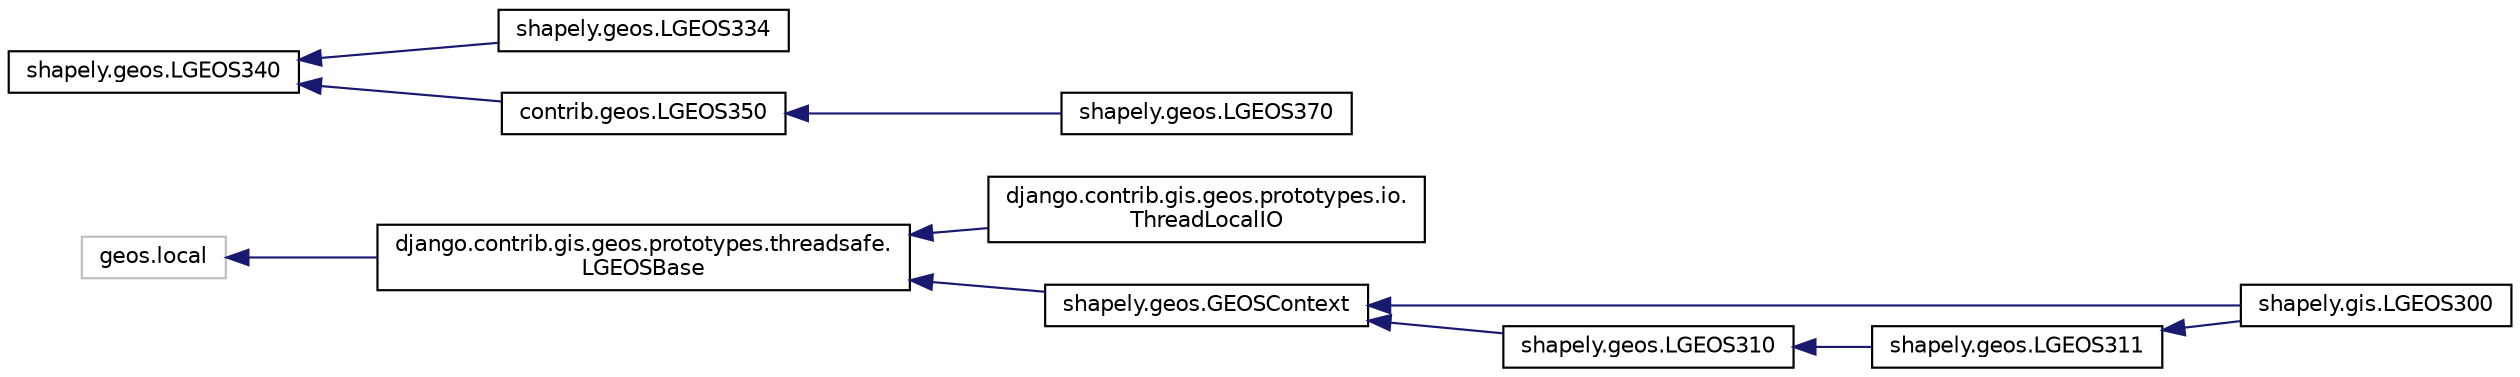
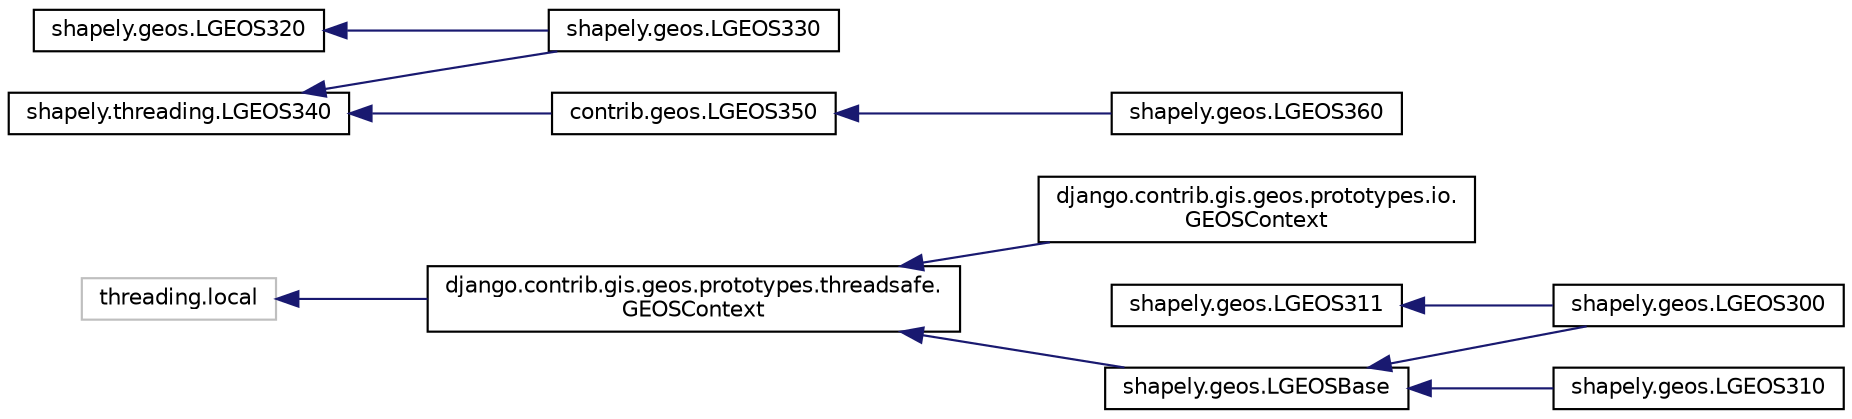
node "shapely.geos.LGEOS320": added
node "shapely.geos.LGEOS334": label "shapely.geos.LGEOS334" -> "shapely.geos.LGEOS330"
node "shapely.geos.LGEOS340": label "shapely.geos.LGEOS340" -> "shapely.threading.LGEOS340"
node "shapely.geos.LGEOS370": label "shapely.geos.LGEOS370" -> "shapely.geos.LGEOS360"
node "django.contrib.gis.geos.prototypes.io. ThreadLocalIO": label "django.contrib.gis.geos.prototypes.io. ThreadLocalIO" -> "django.contrib.gis.geos.prototypes.io. GEOSContext"
node "geos.local": label "geos.local" -> "threading.local"
node "django.contrib.gis.geos.prototypes.threadsafe. LGEOSBase": label "django.contrib.gis.geos.prototypes.threadsafe. LGEOSBase" -> "django.contrib.gis.geos.prototypes.threadsafe. GEOSContext"
node "shapely.geos.GEOSContext": label "shapely.geos.GEOSContext" -> "shapely.geos.LGEOSBase"
node "shapely.gis.LGEOS300": label "shapely.gis.LGEOS300" -> "shapely.geos.LGEOS300"
edge "shapely.geos.LGEOS311" -> "shapely.geos.LGEOS310": removed
